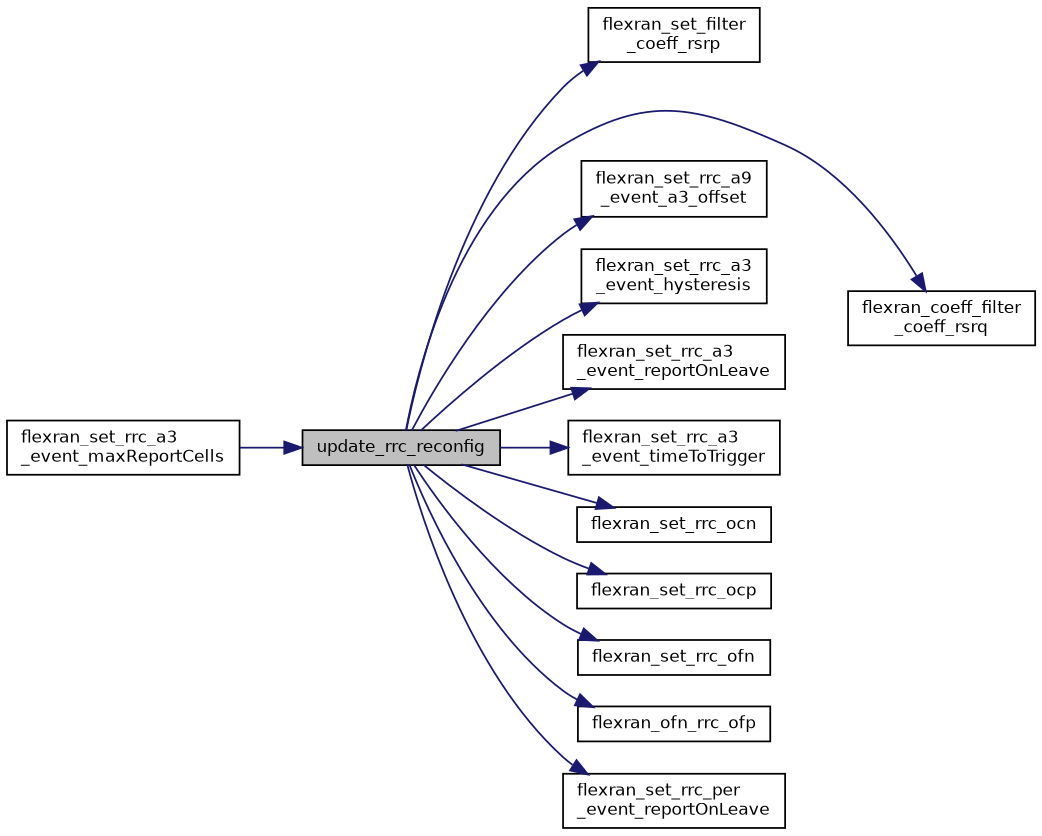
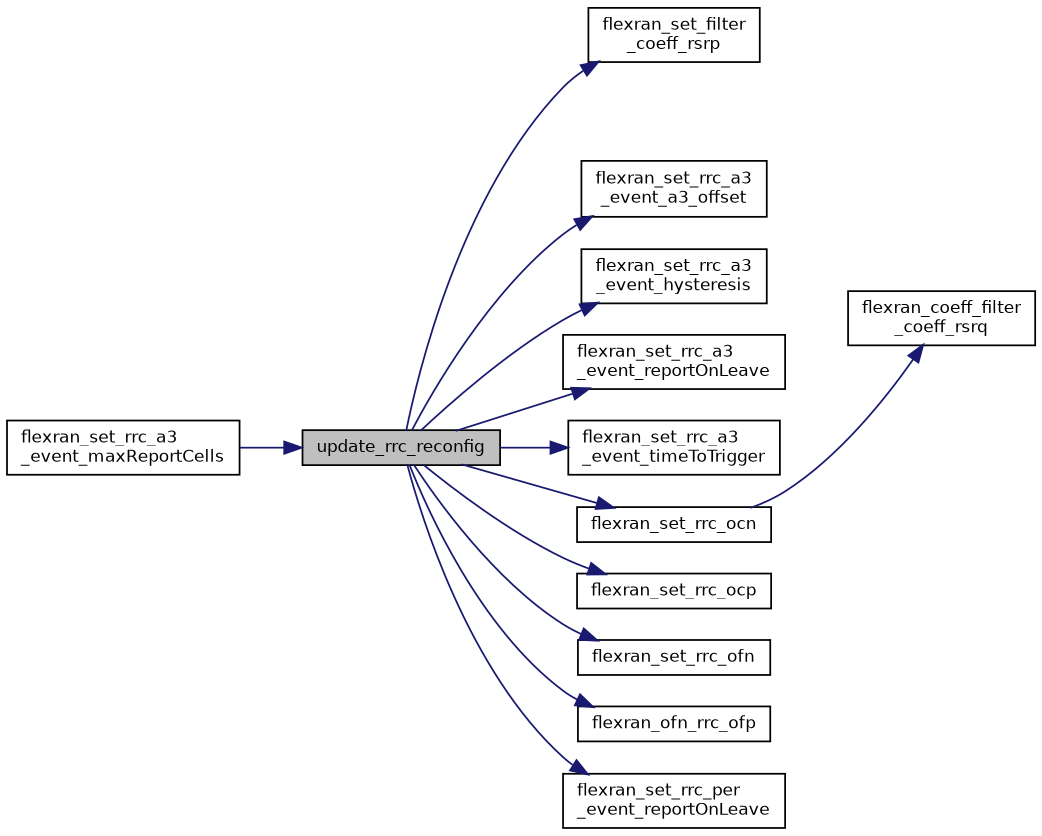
edge "update_rrc_reconfig" -> "flexran_coeff_filter _coeff_rsrq": now "flexran_set_rrc_ocn" -> "flexran_coeff_filter _coeff_rsrq"
node "flexran_set_rrc_a9 _event_a3_offset": label "flexran_set_rrc_a9 _event_a3_offset" -> "flexran_set_rrc_a3 _event_a3_offset"
